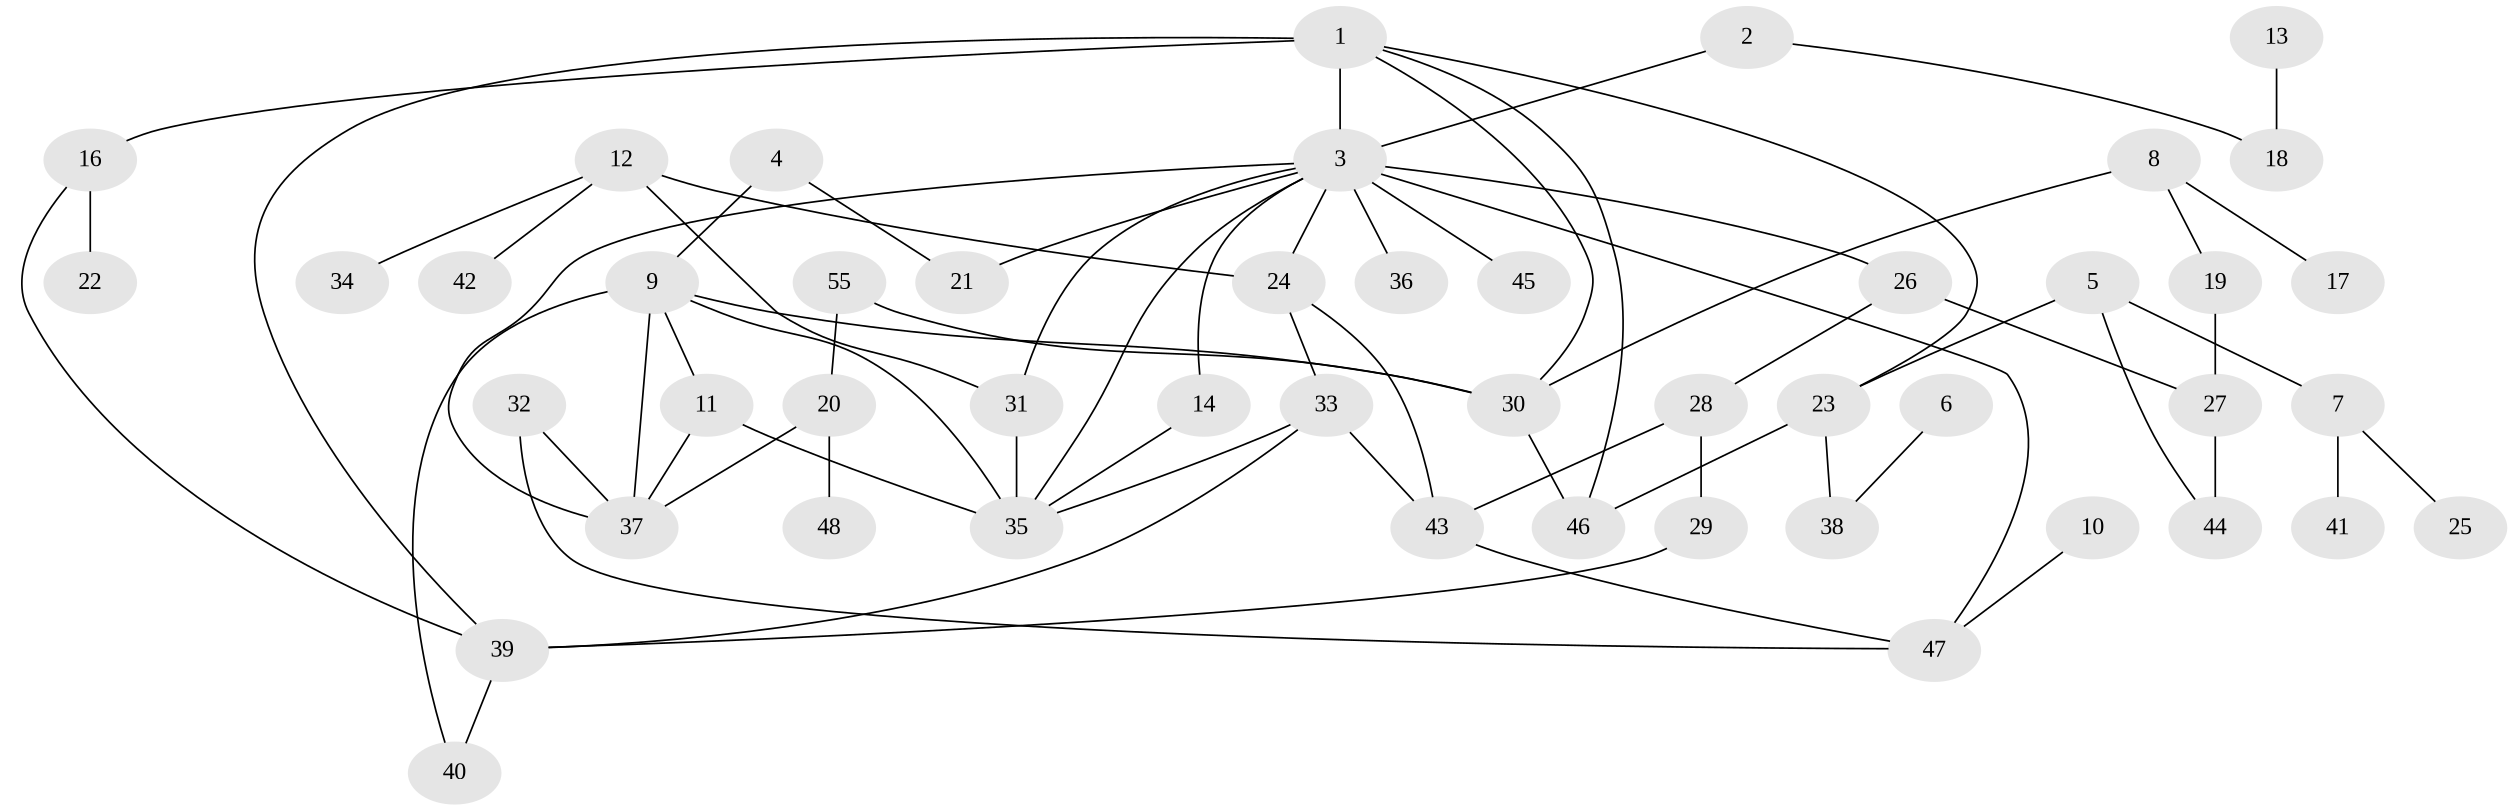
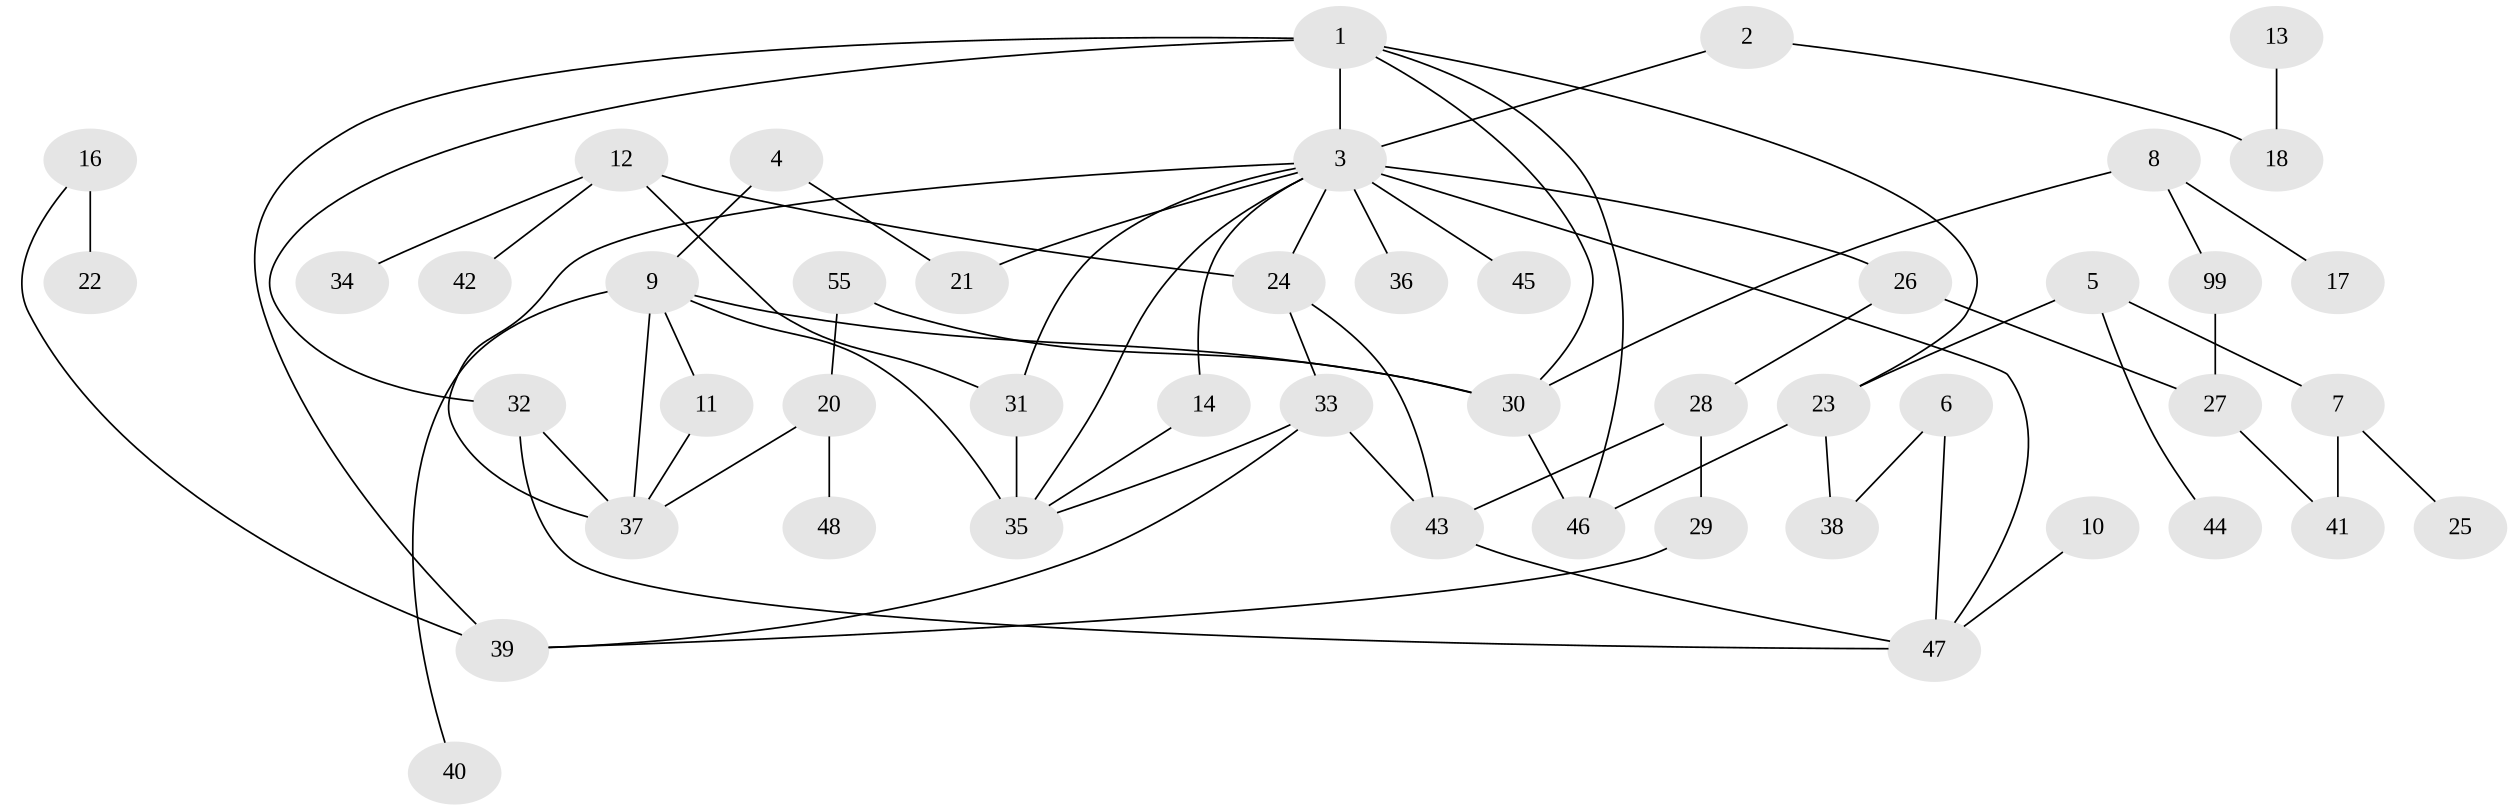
edge "1" -- "16": now "1" -- "32"
node "19": label "19" -> "99"
edge "27" -- "44": now "27" -- "41"
edge "11" -- "35": removed
edge "6" -- "47": added
edge "39" -- "40": removed
